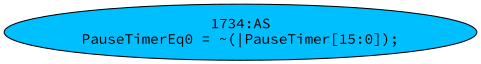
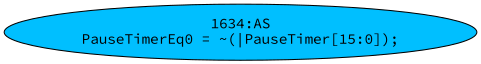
node "1734:AS PauseTimerEq0 = ~(|PauseTimer[15:0]);": label "1734:AS PauseTimerEq0 = ~(|PauseTimer[15:0]);" -> "1634:AS PauseTimerEq0 = ~(|PauseTimer[15:0]);"
